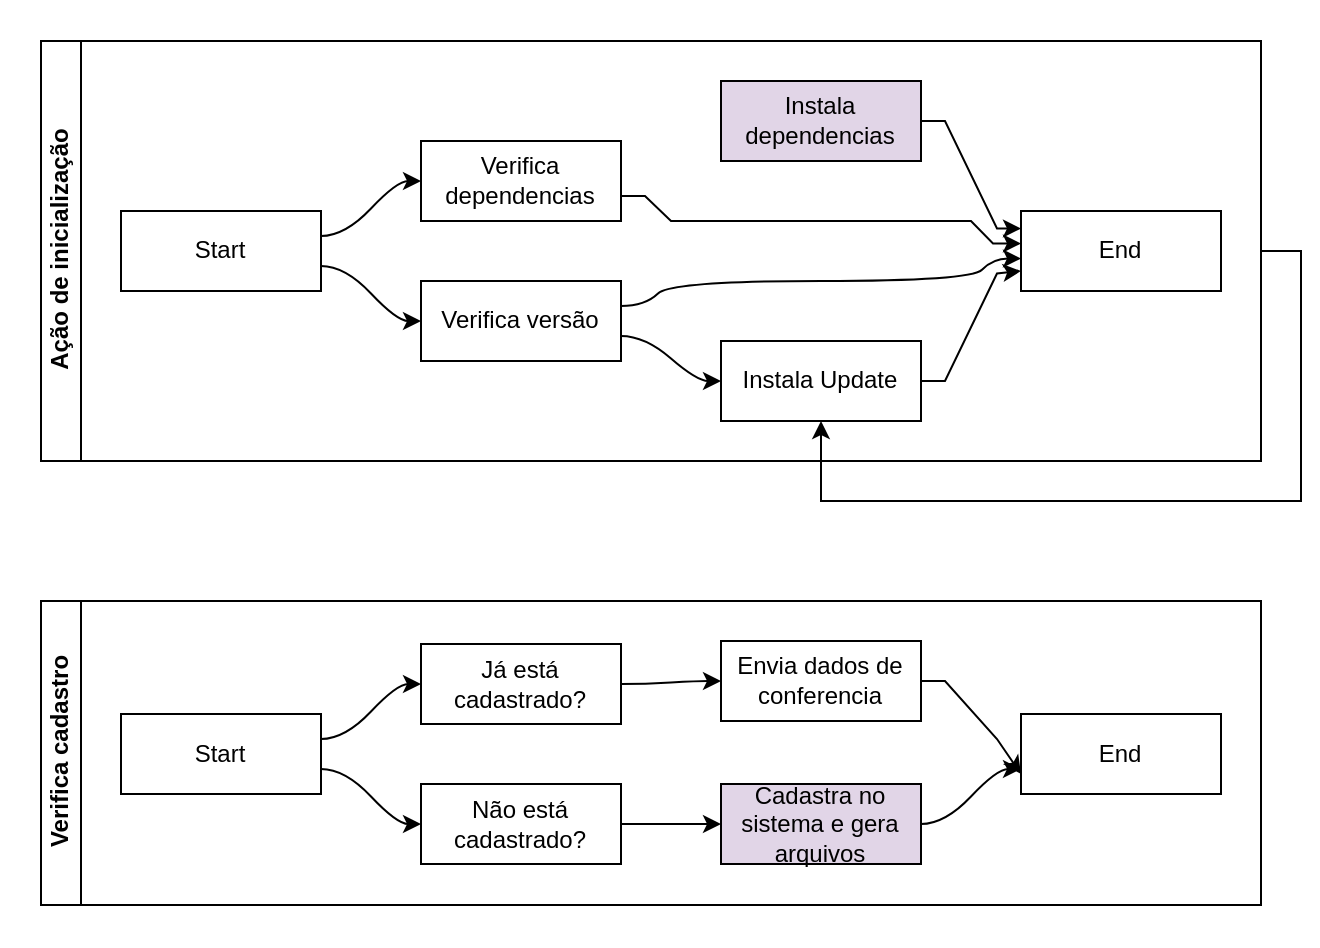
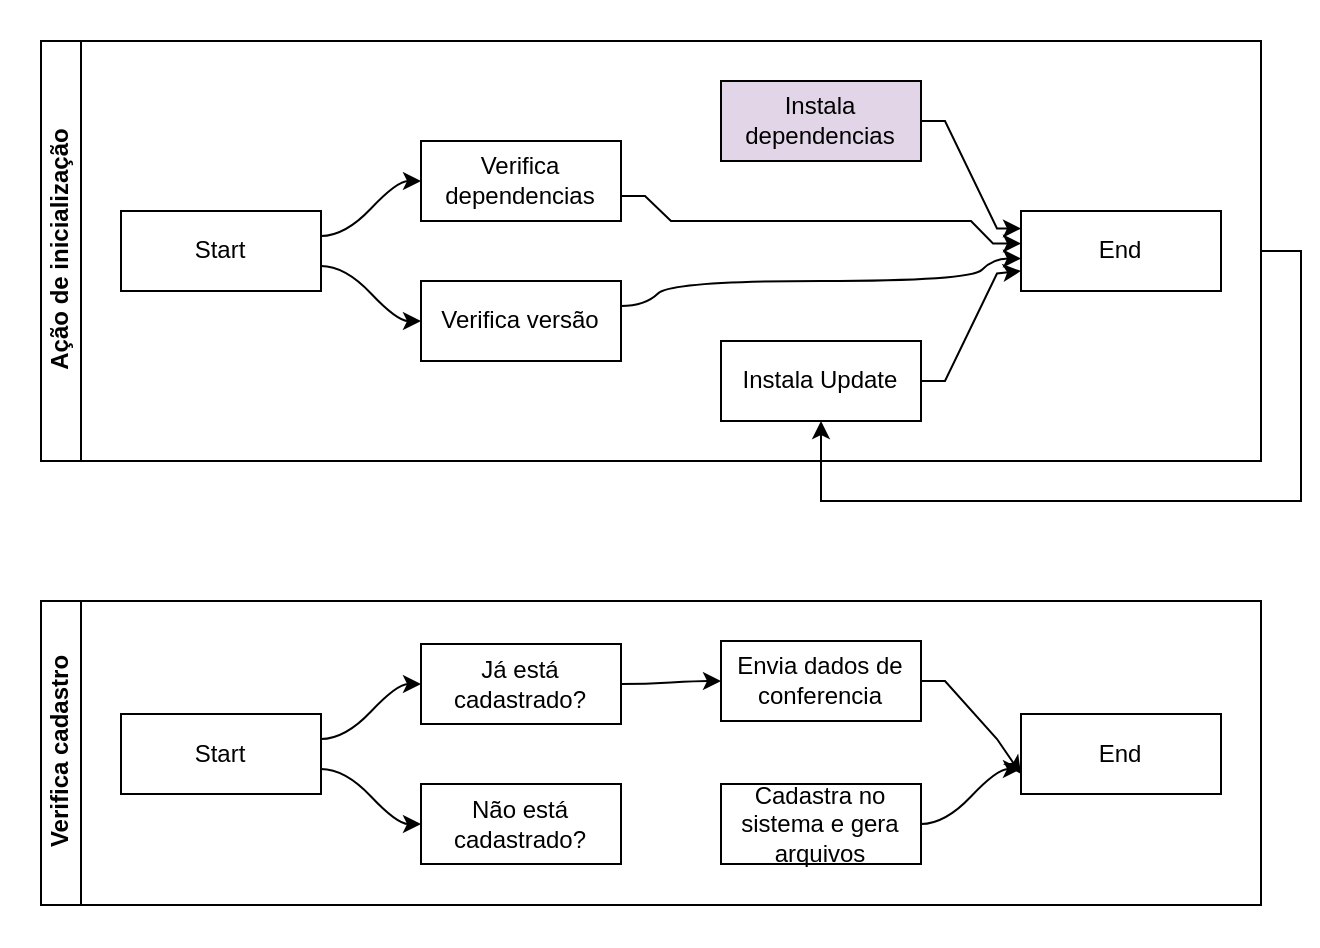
edge "Verifica versão" -> "Instala Update": removed
edge "Não está cadastrado?" -> "Cadastra no sistema e gera arquivos": removed
node "Cadastra no sistema e gera arquivos": fillcolor #e1d5e7 -> #ffffff
